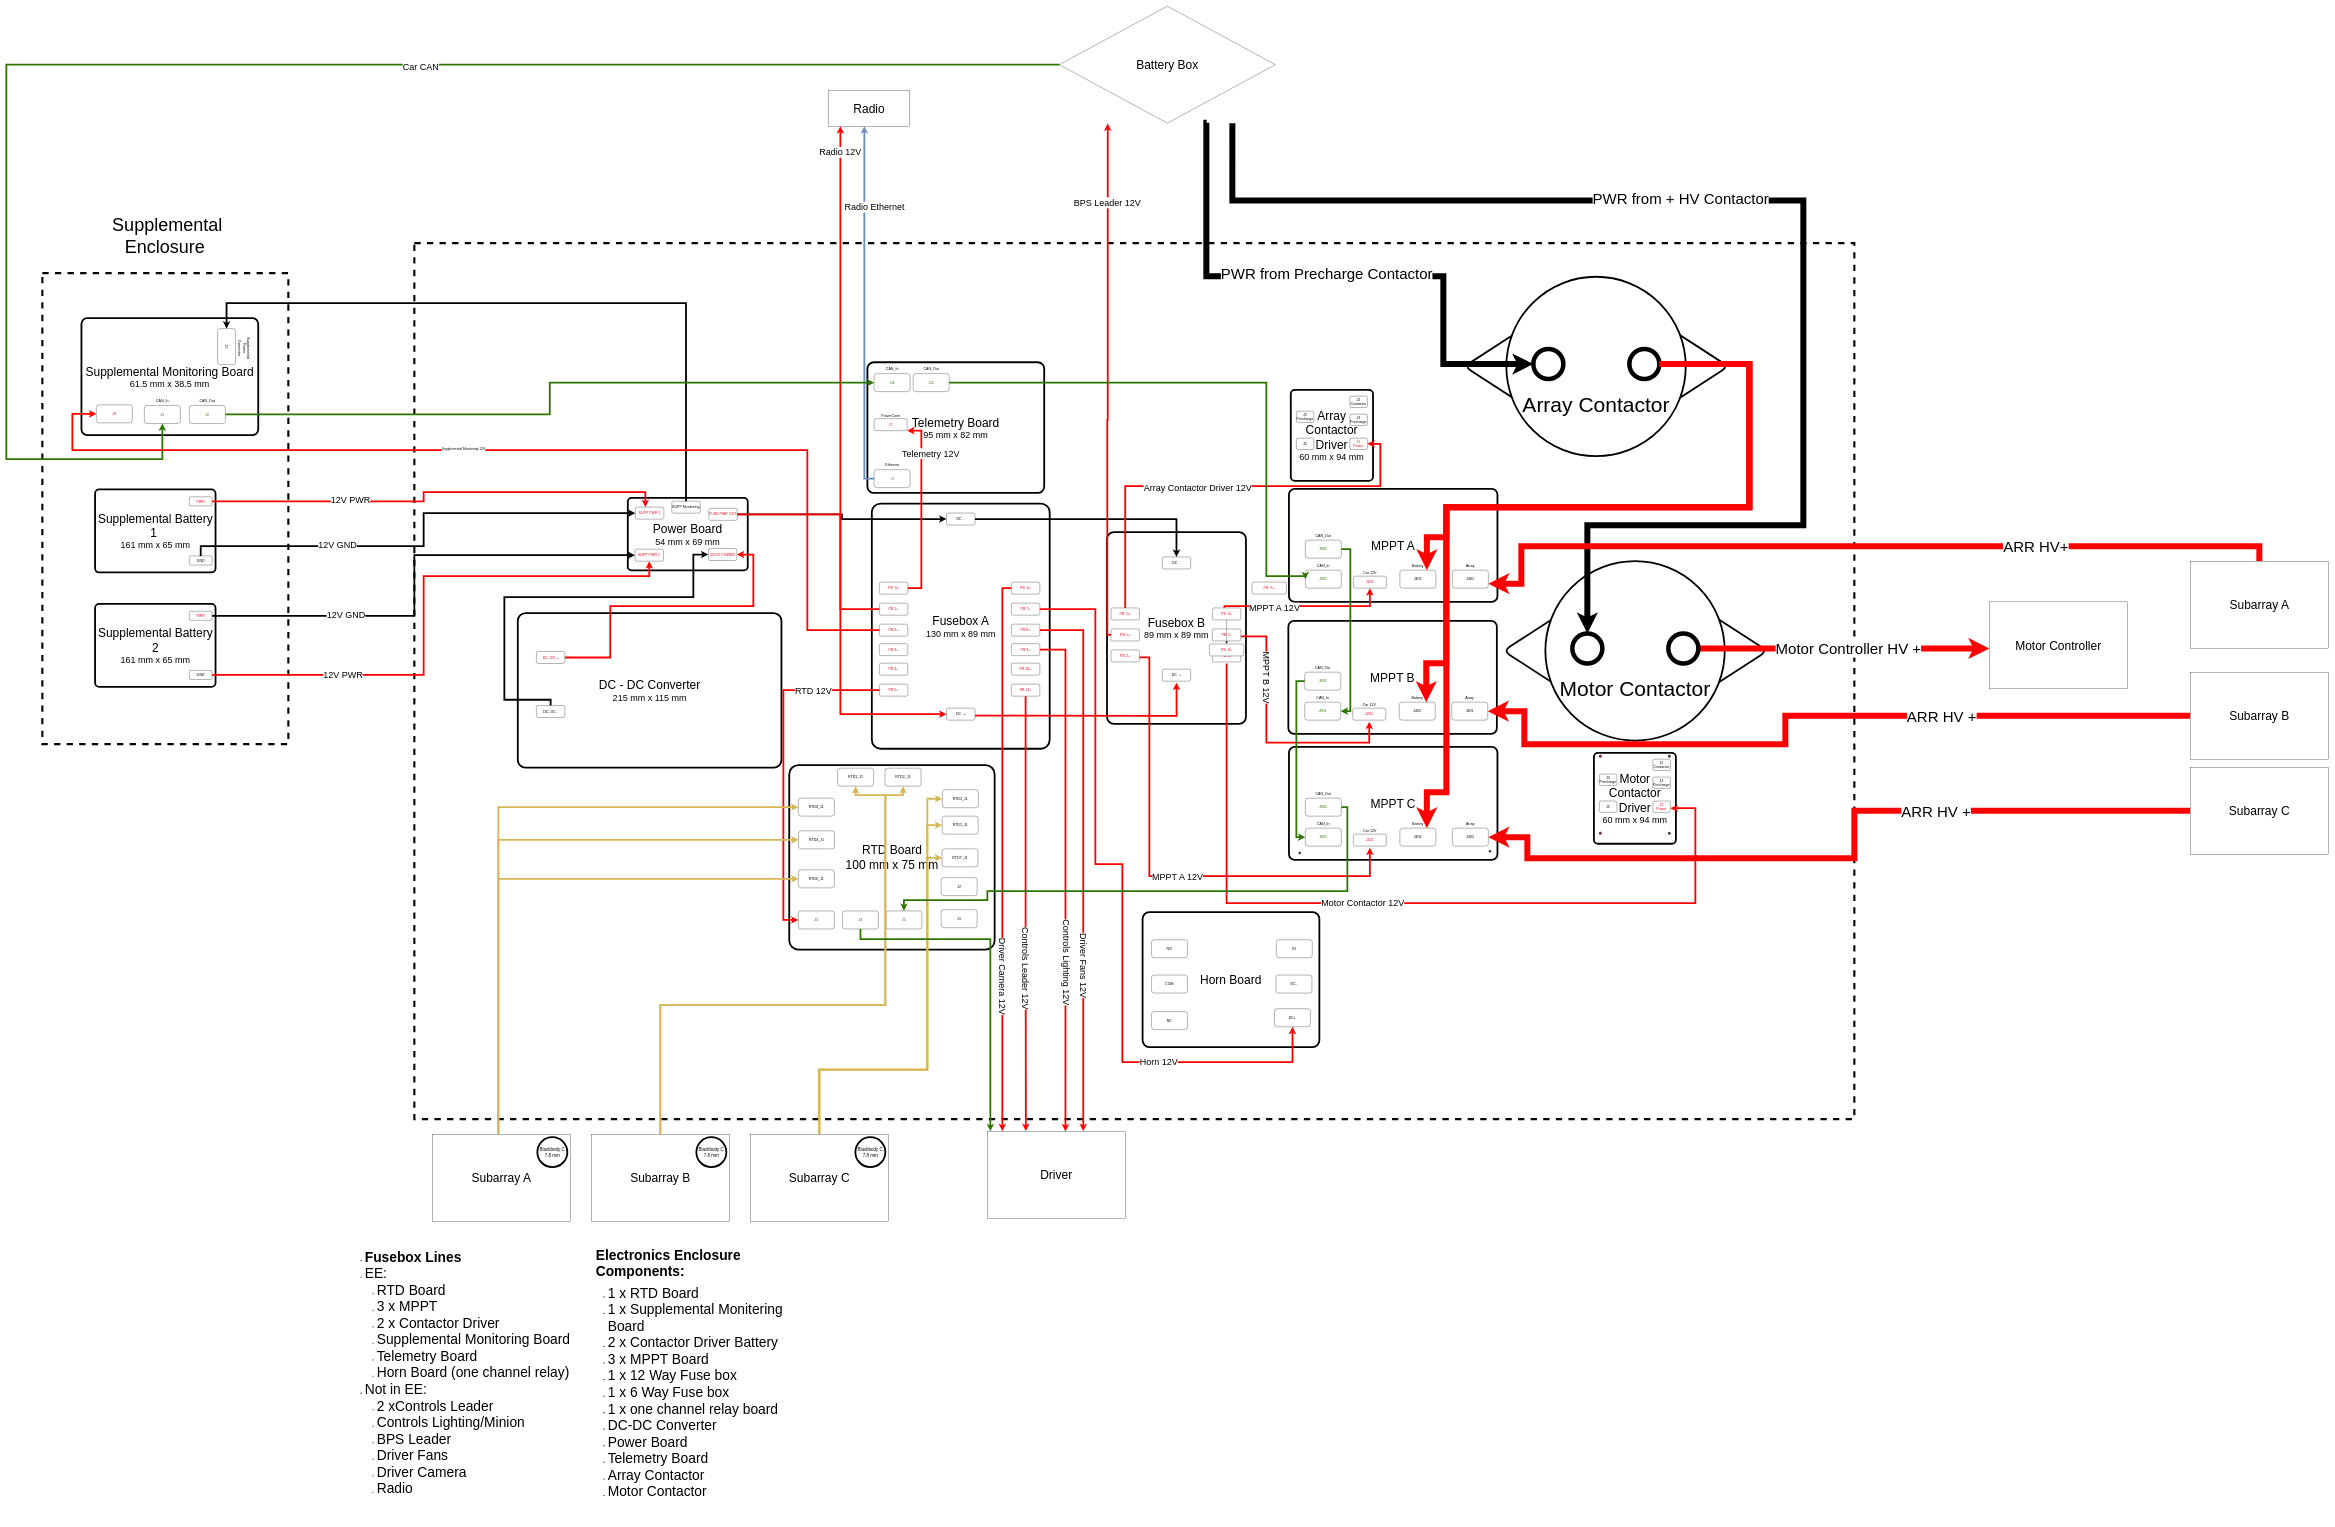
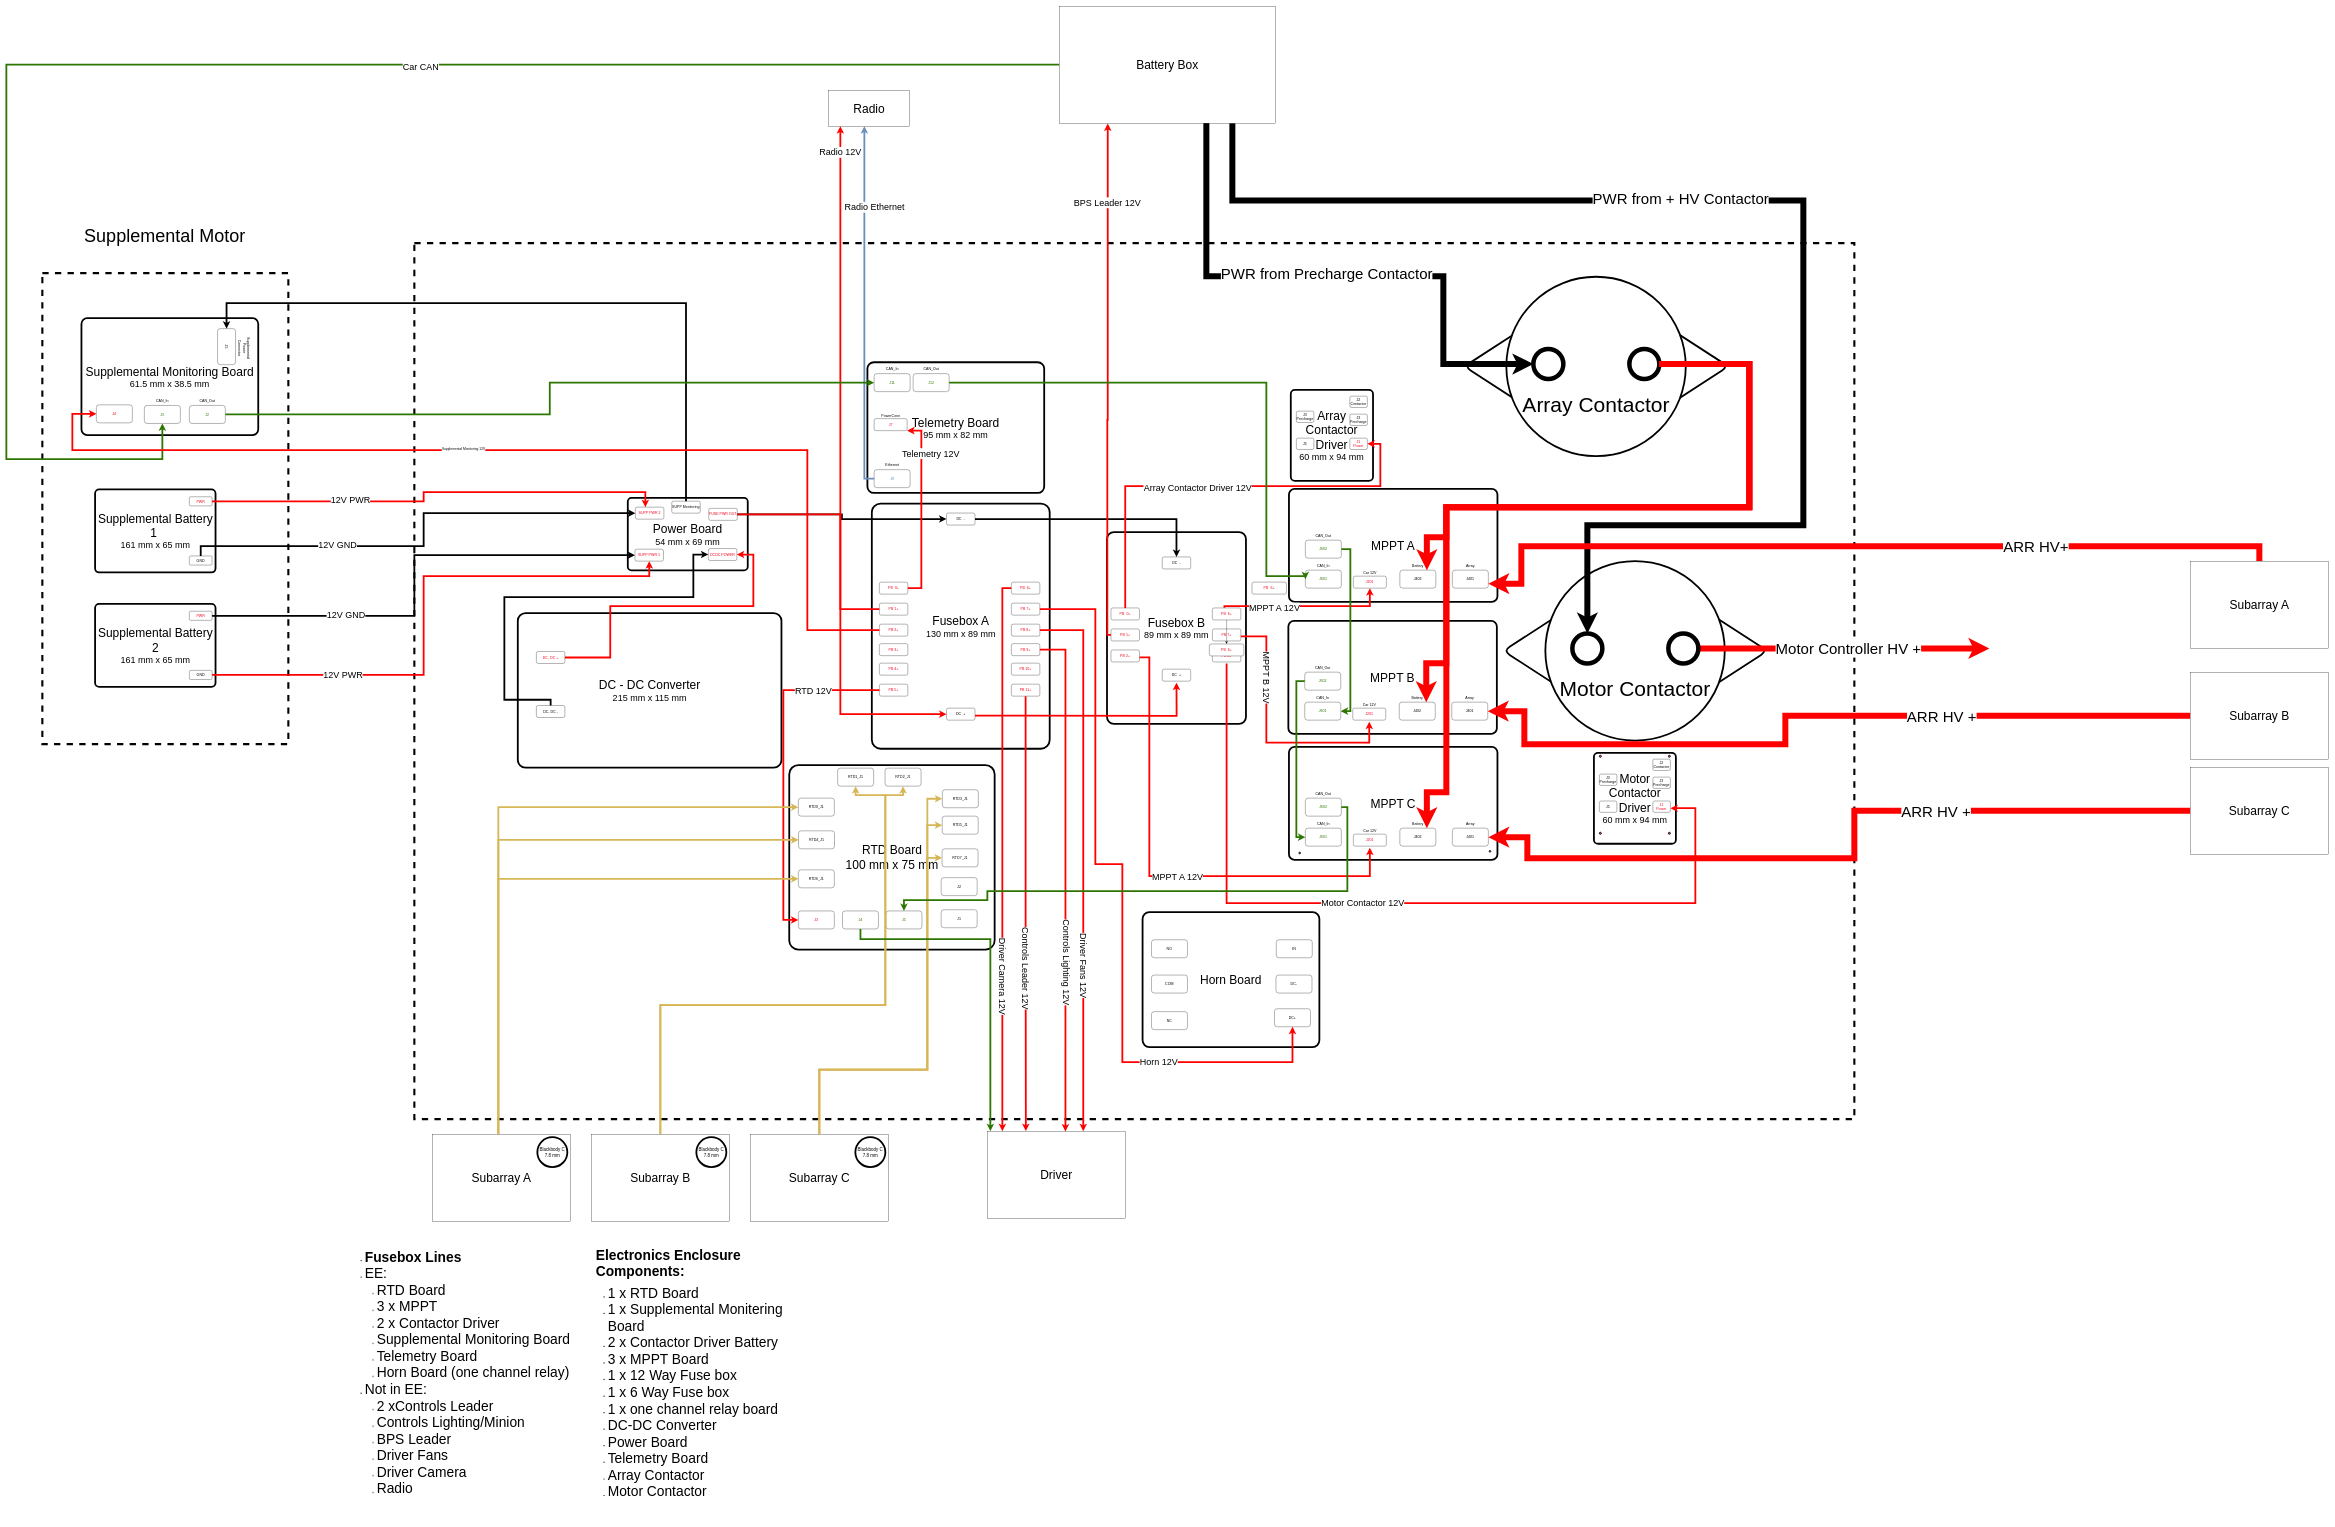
node "Battery Box": shape diamond -> rectangle
node "Supplemental Enclosure": label "Supplemental Enclosure" -> "Supplemental Motor"
node "Motor Controller": removed
